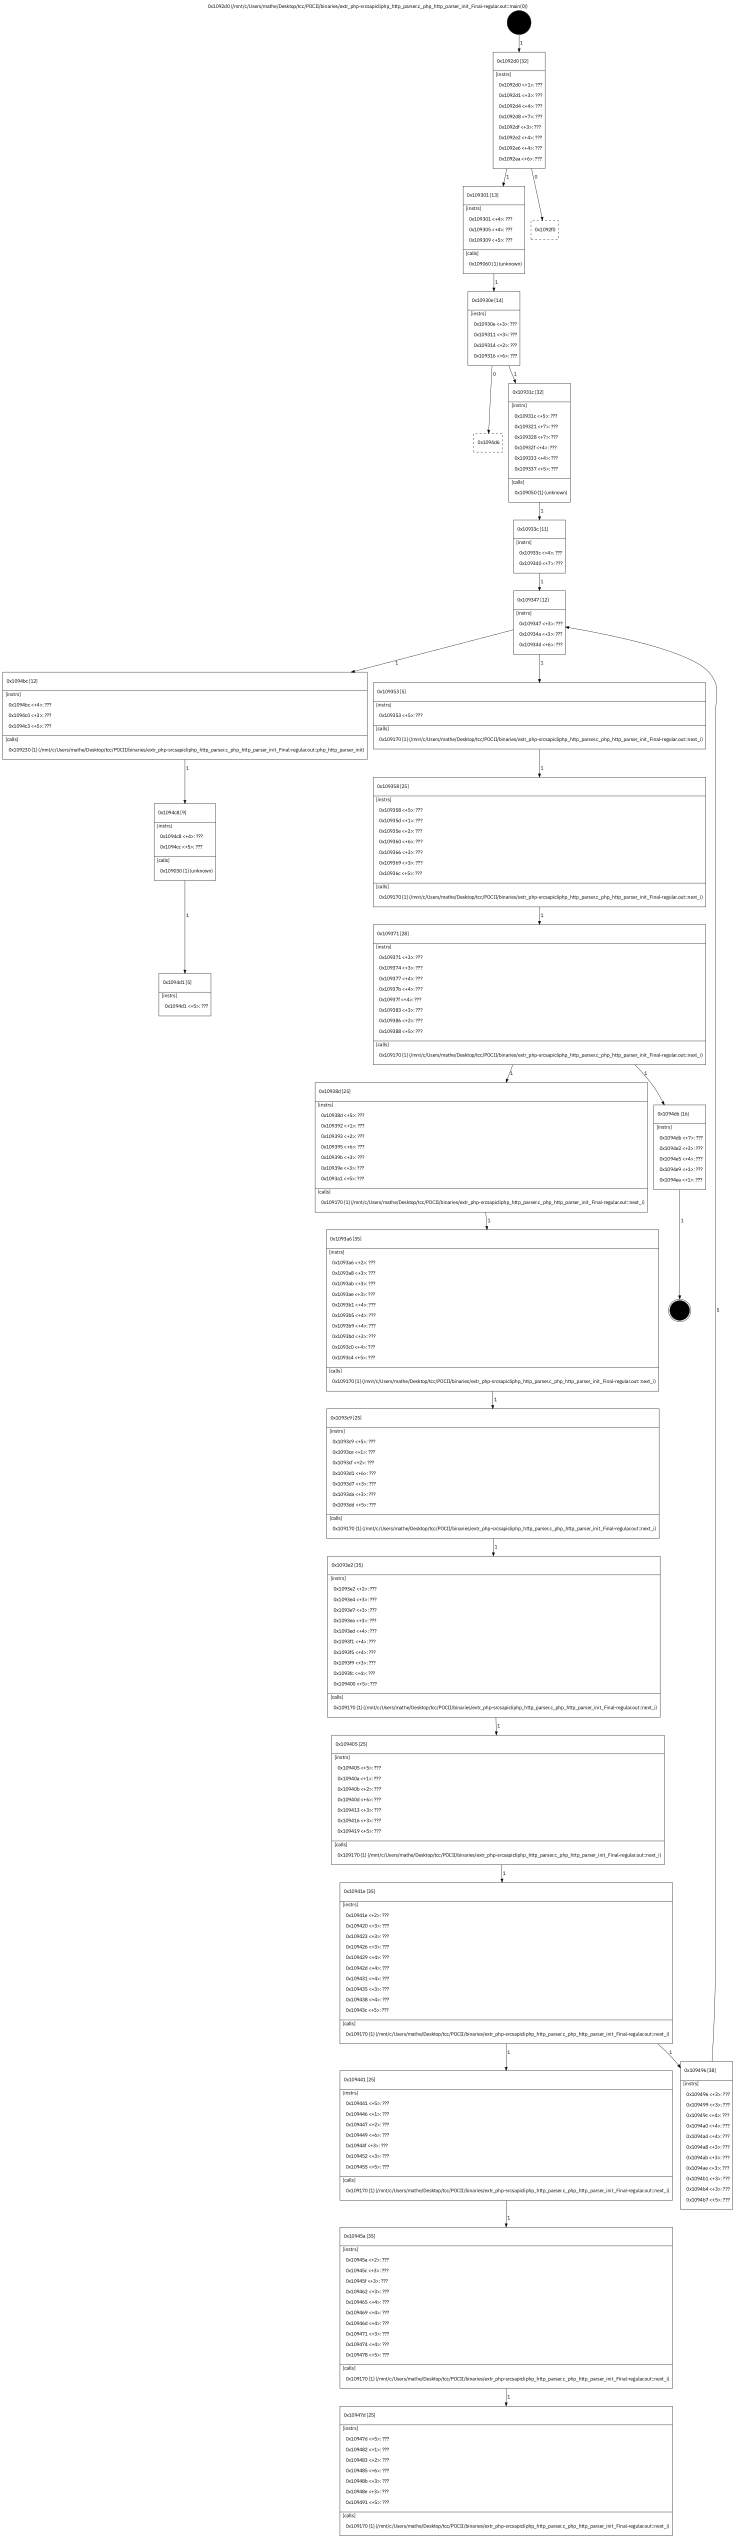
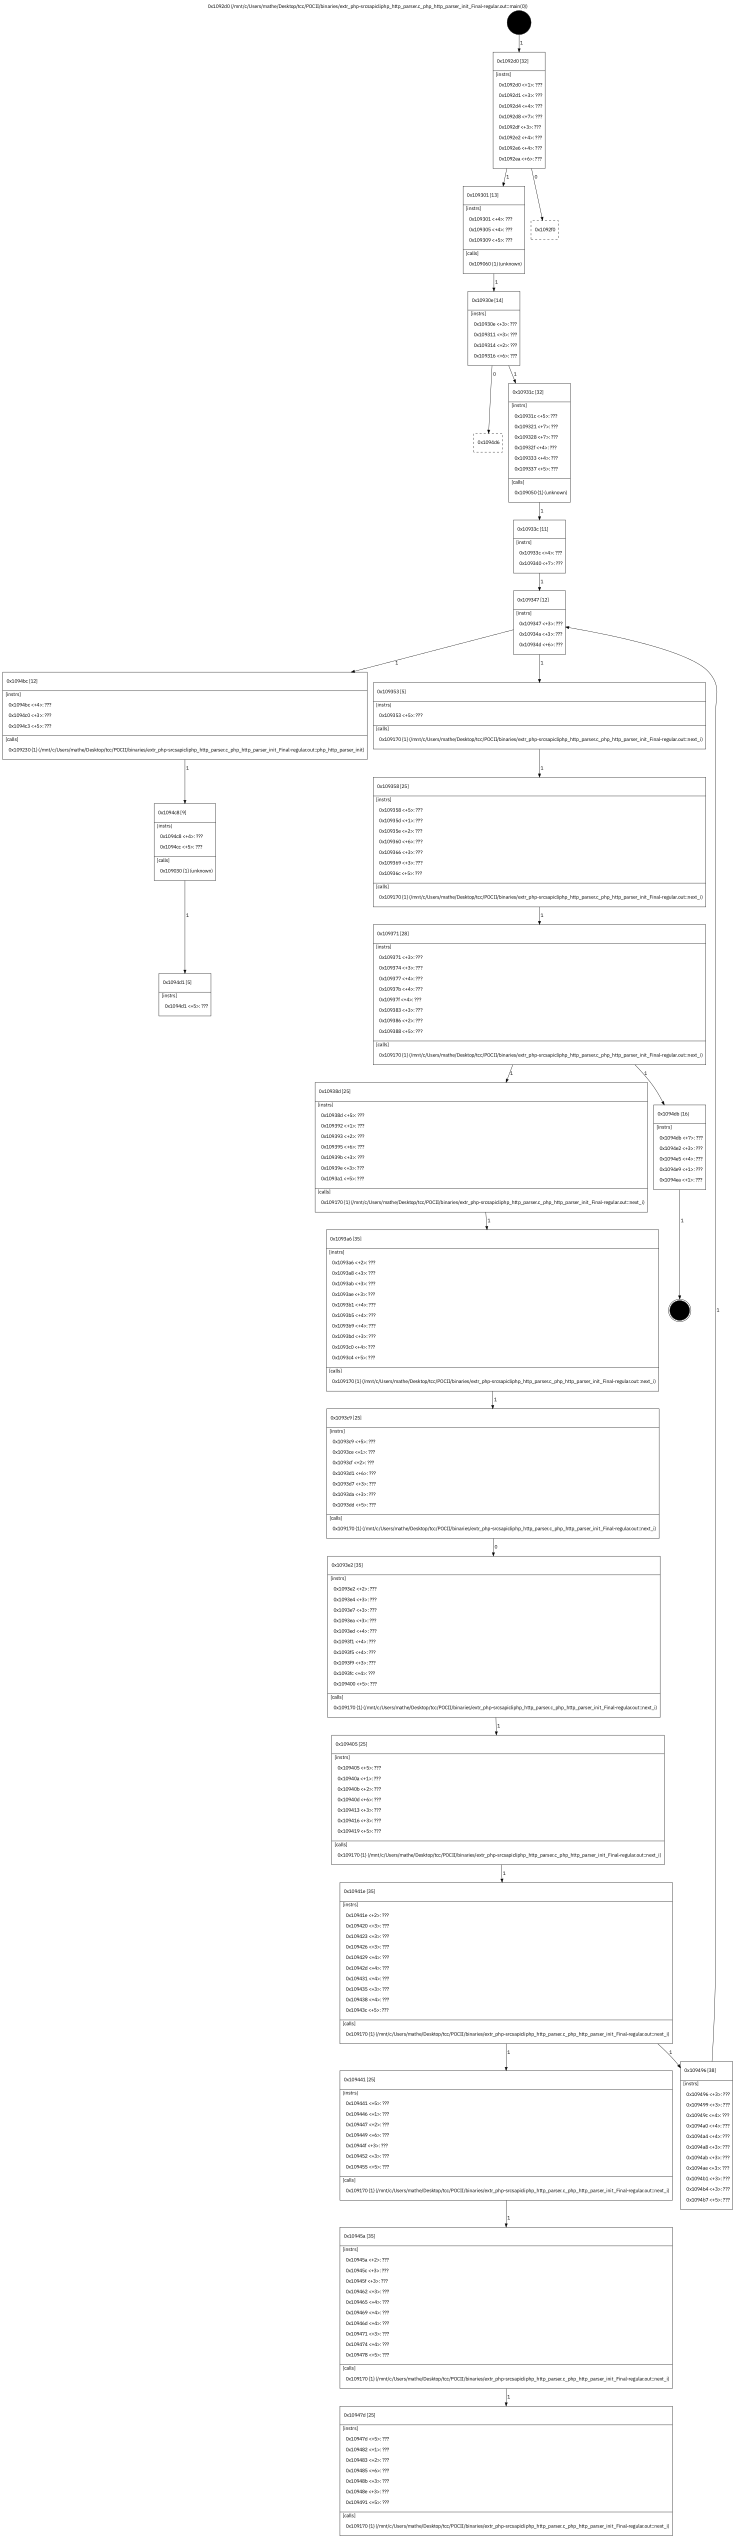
edge "0x109496 [38]" -> "0x109347 [12]": label " 5" -> " 1"
edge "0x1093c9 [25]" -> "0x1093e2 [35]": label " 1" -> " 0"
